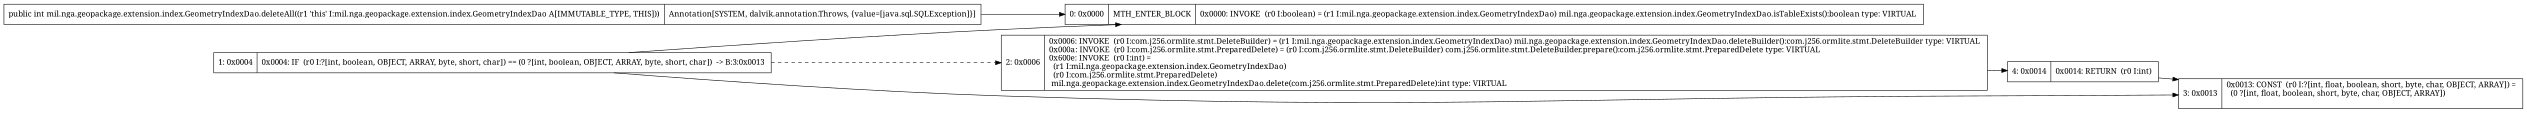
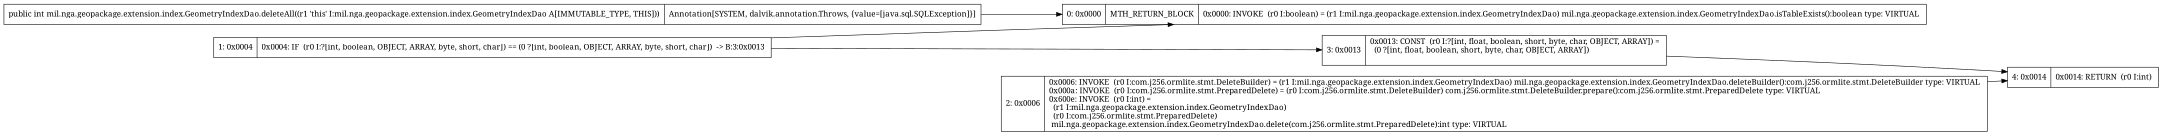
node "0: 0x0000": text "MTH_ENTER_BLOCK" -> "MTH_RETURN_BLOCK"
edge "1: 0x0004" -> "2: 0x0006": removed
edge "4: 0x0014" -> "3: 0x0013": reversed
